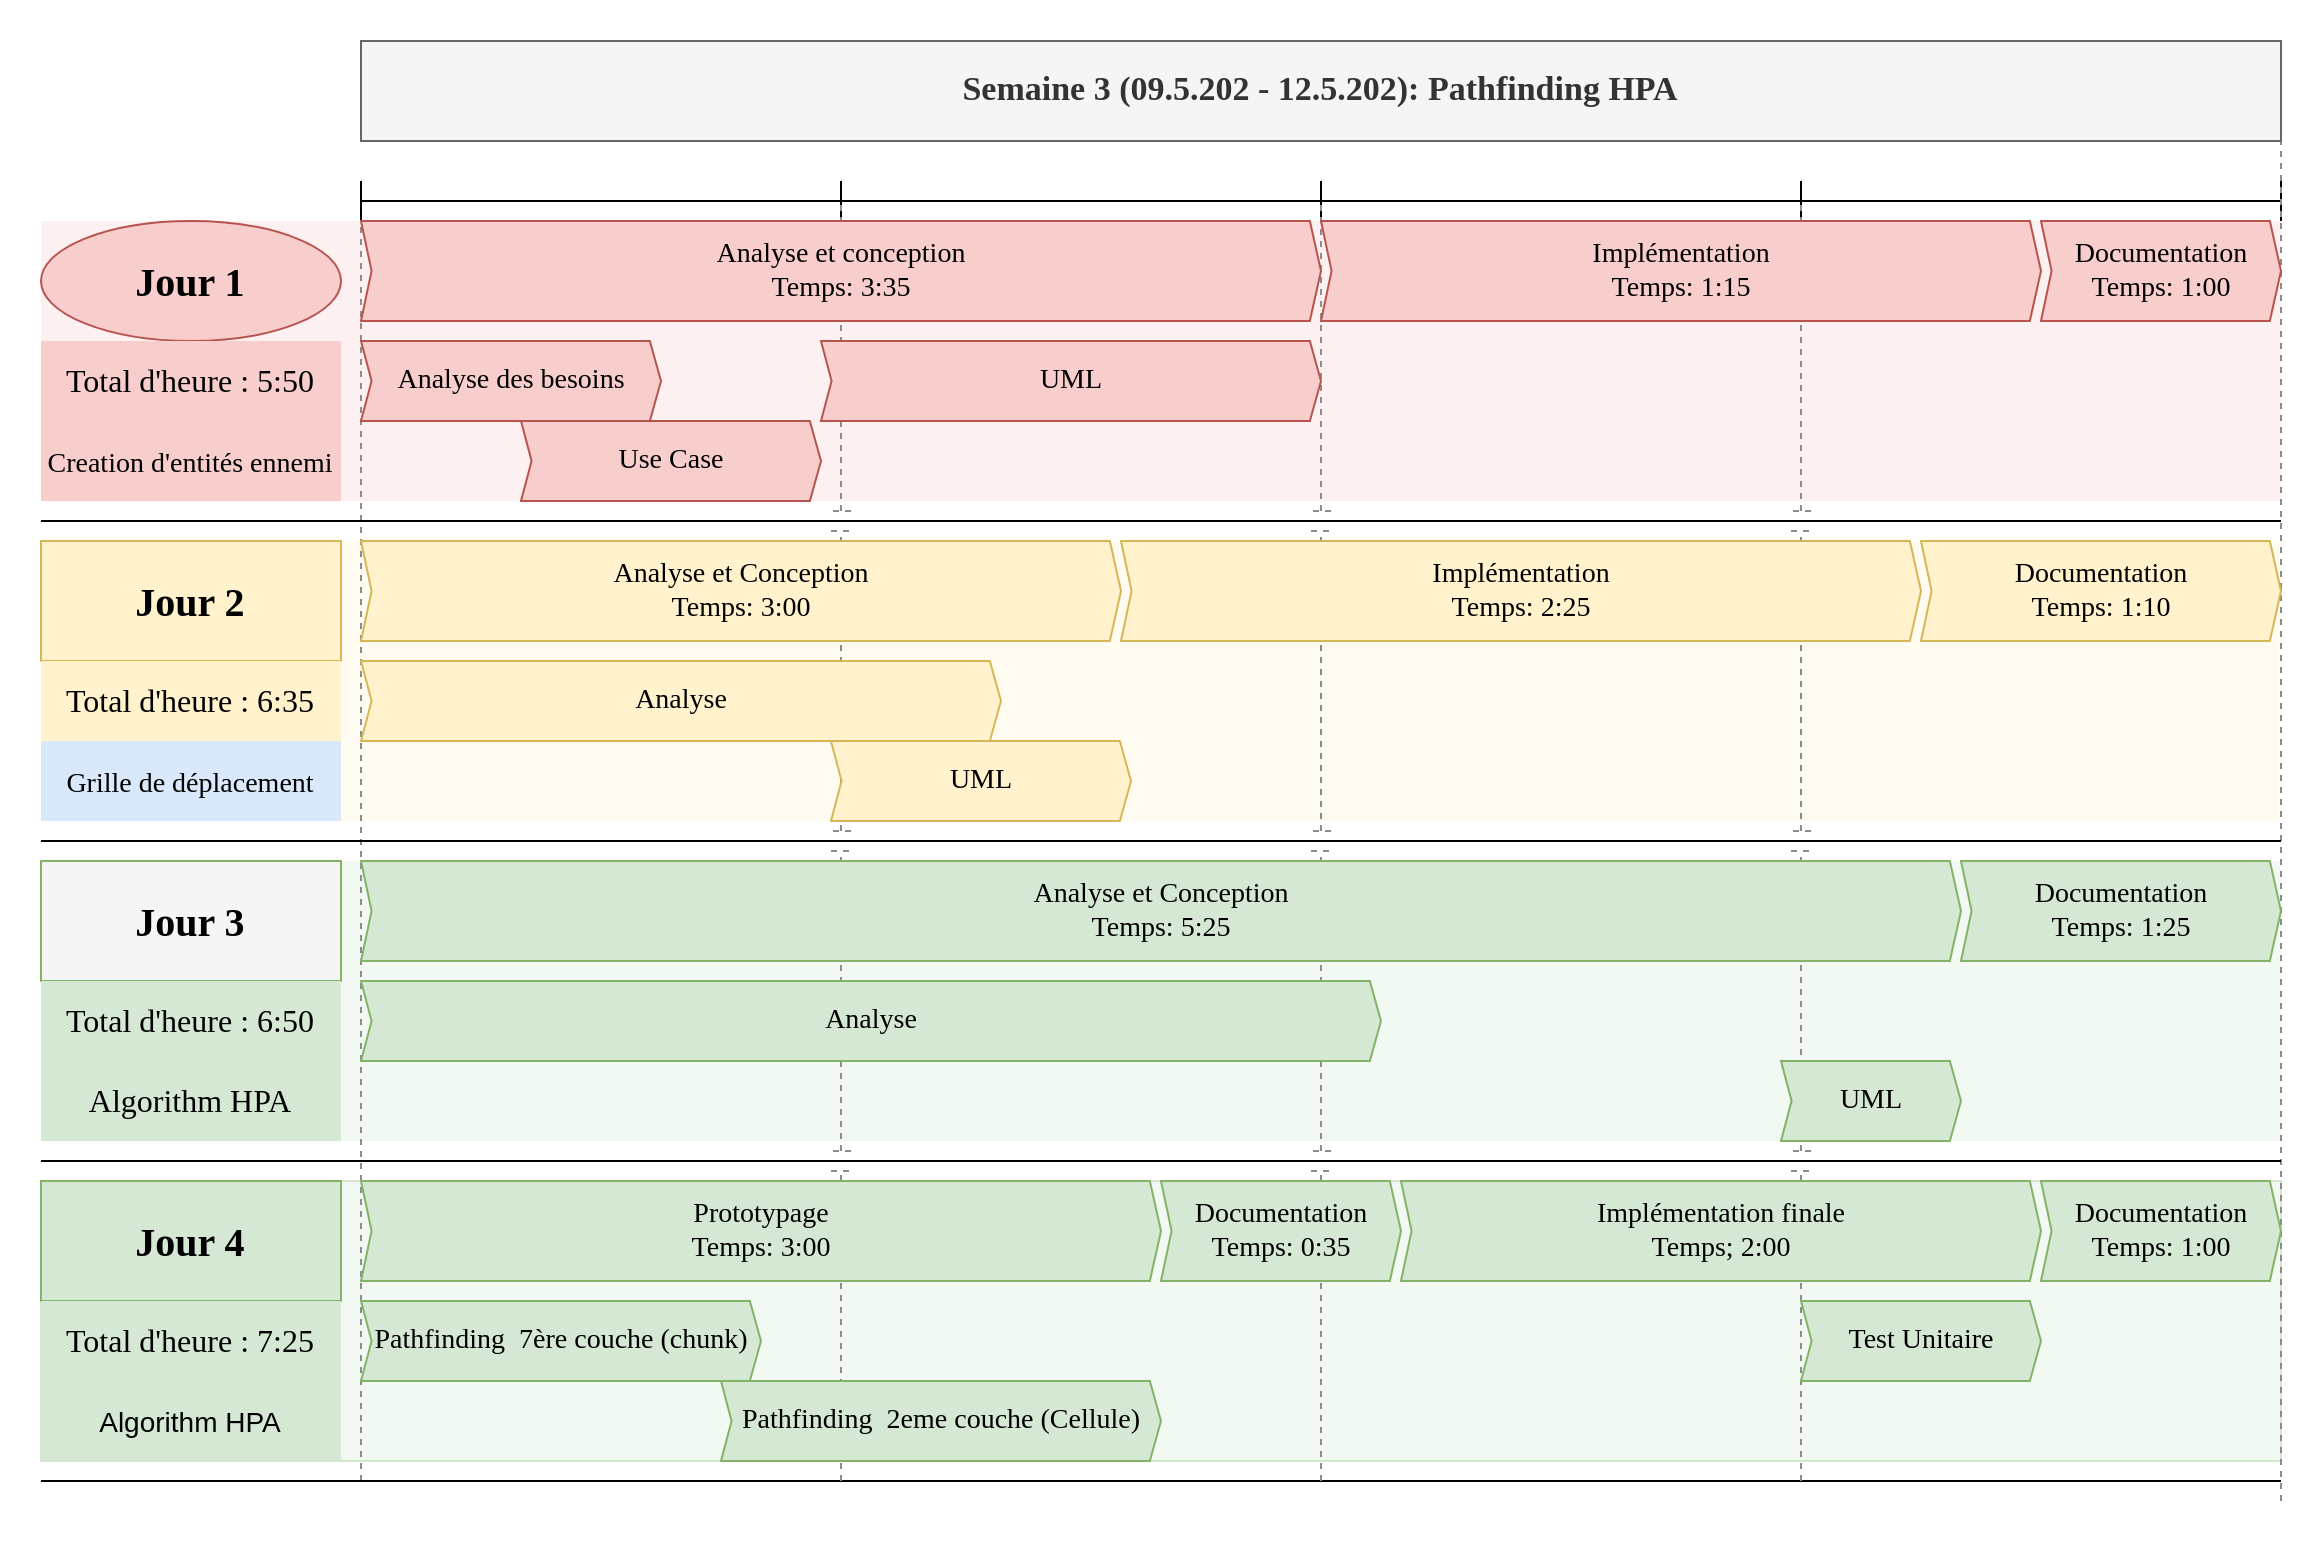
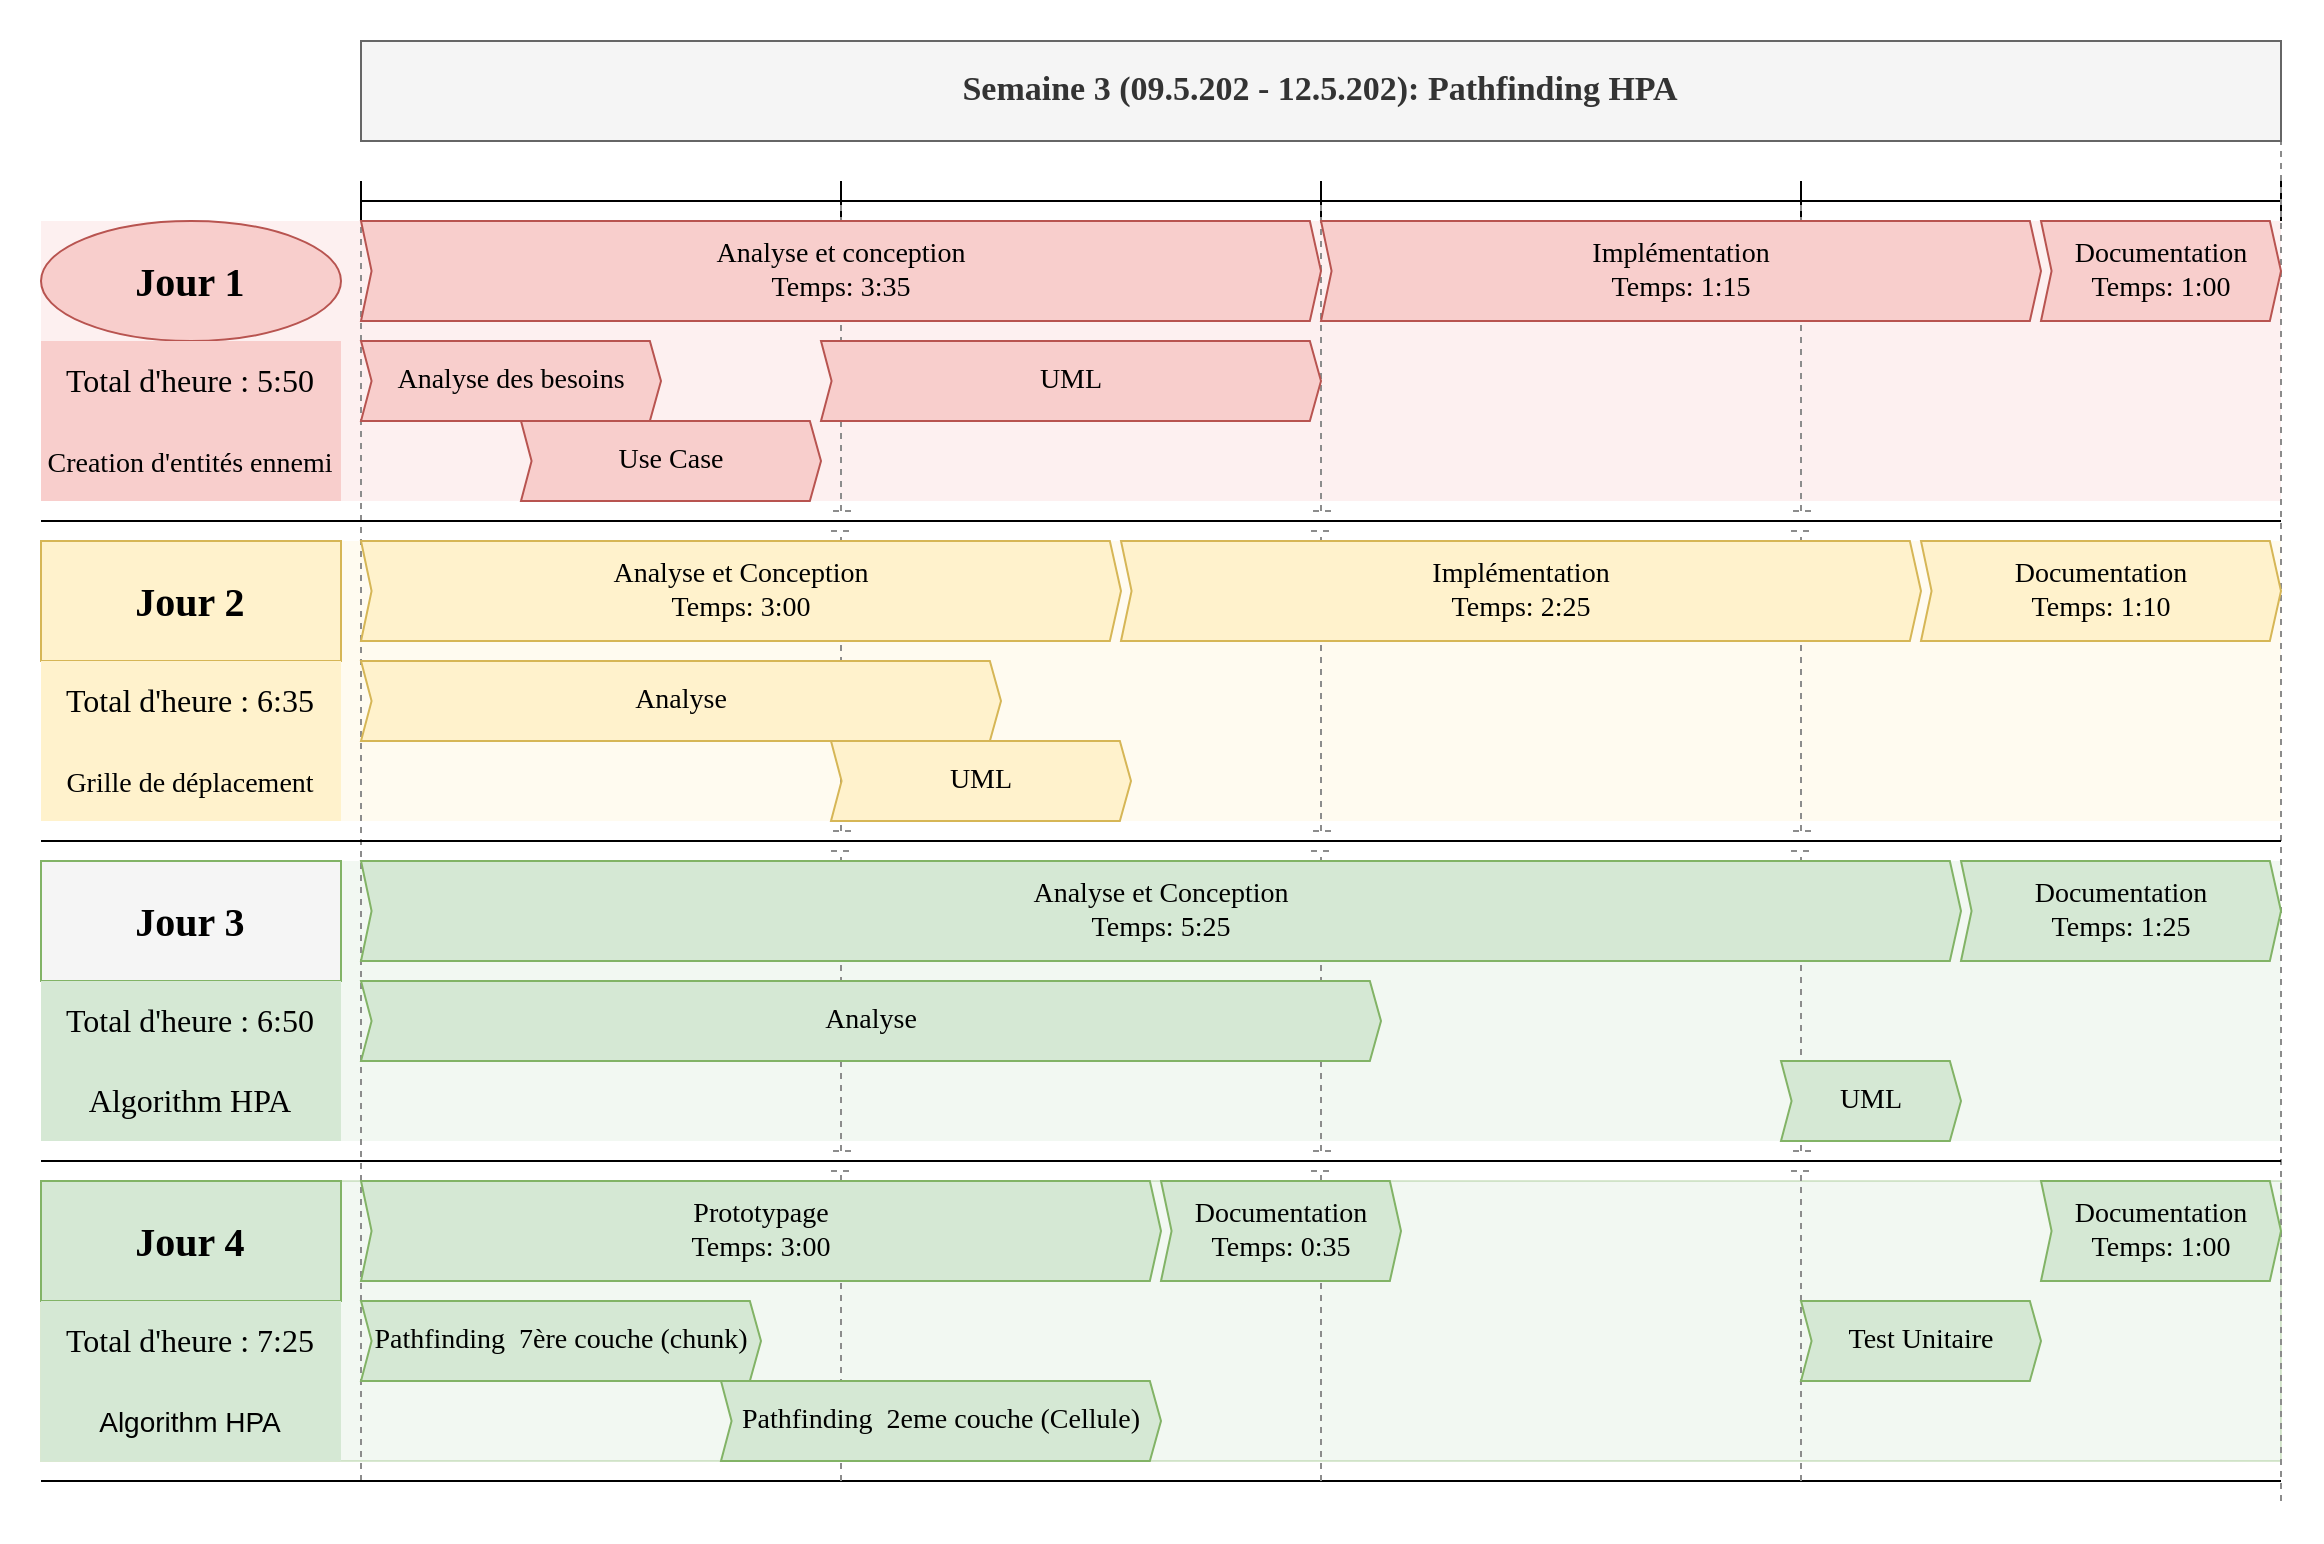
node "Grille de déplacement": fillcolor #dae8fc -> #fff2cc
node "Implémentation finale Temps; 2:00": removed
